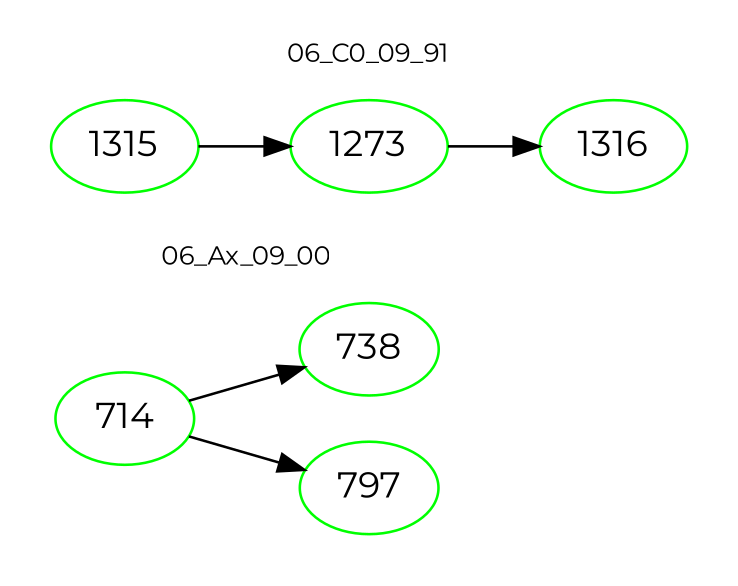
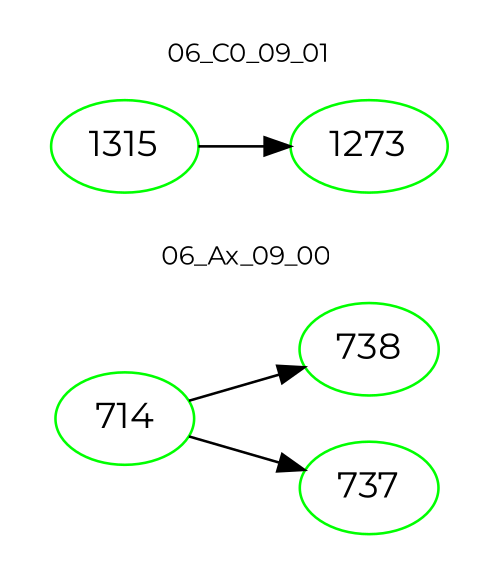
cluster "06_C0_09_91": label "06_C0_09_91" -> "06_C0_09_01"
node "1316": removed
node "797": label "797" -> "737"
